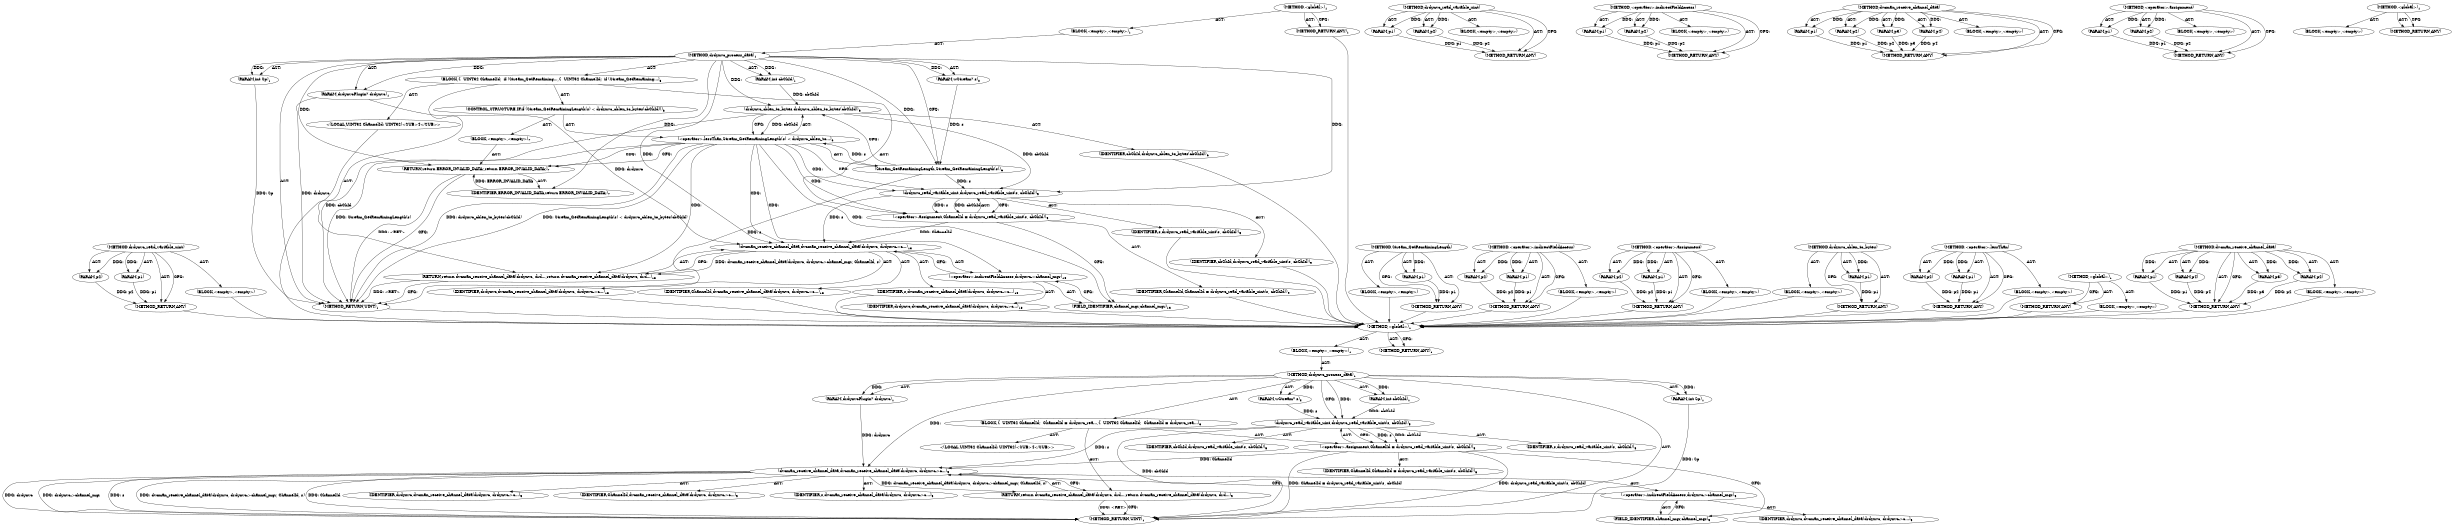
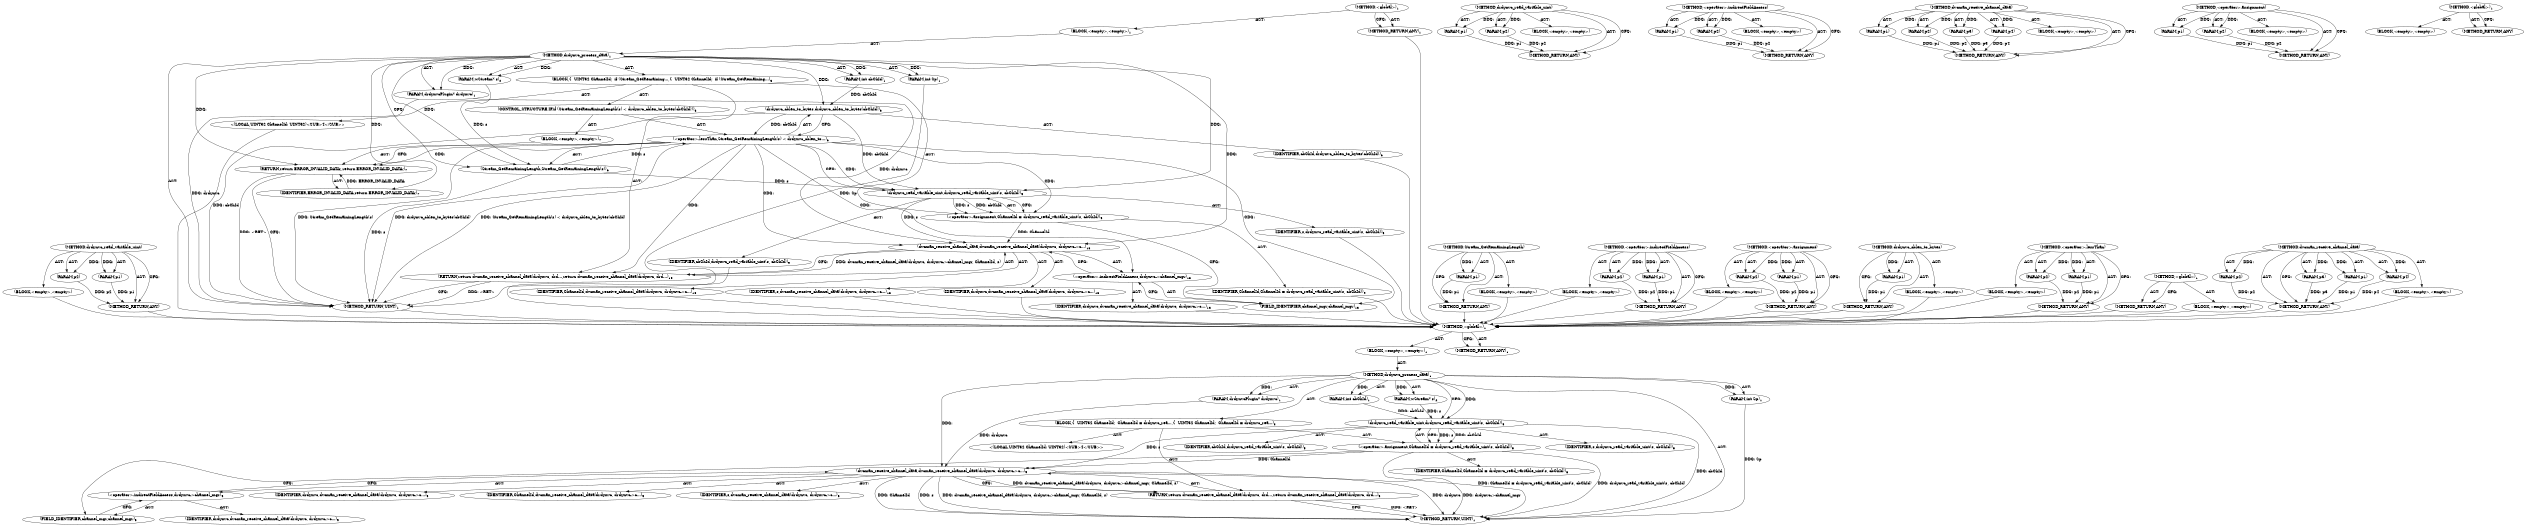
edge "(Stream_GetRemainingLength,Stream_GetRemainingLength(s))" -> "(drdynvc_cblen_to_bytes,drdynvc_cblen_to_bytes(cbChId))": removed, label "CFG:"
